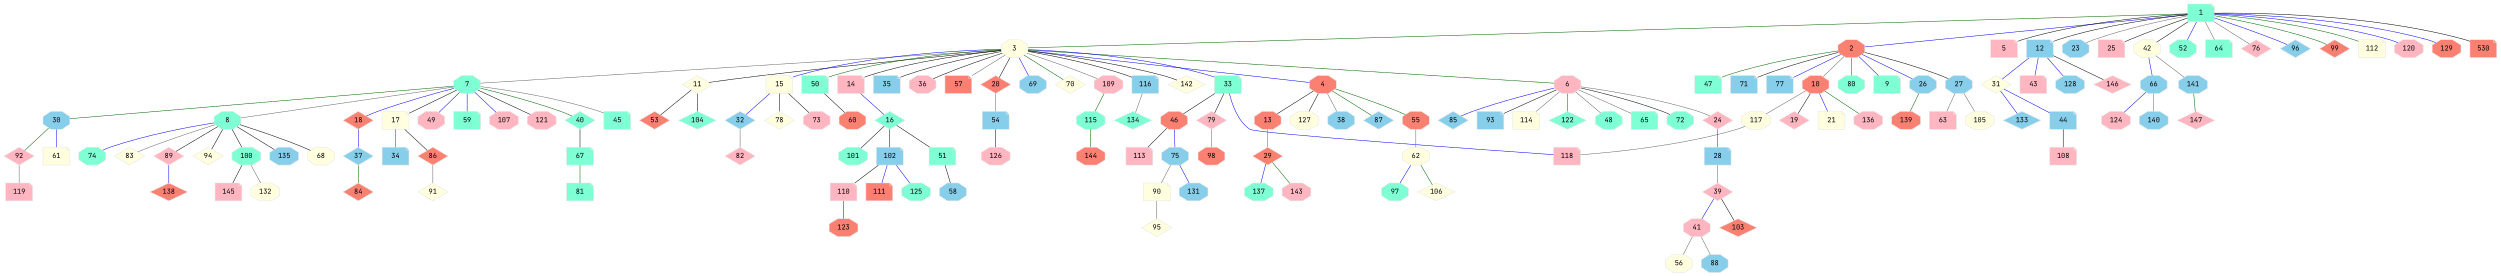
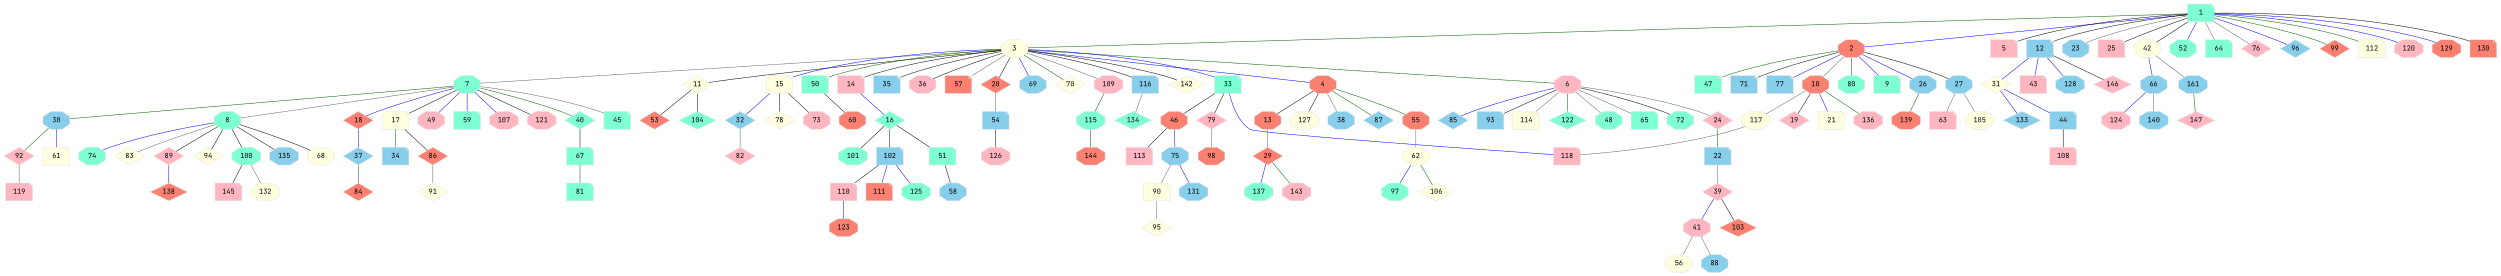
node "530": label "530" -> "130"
node "141": label "141" -> "161"
node "28": label "28" -> "22"
